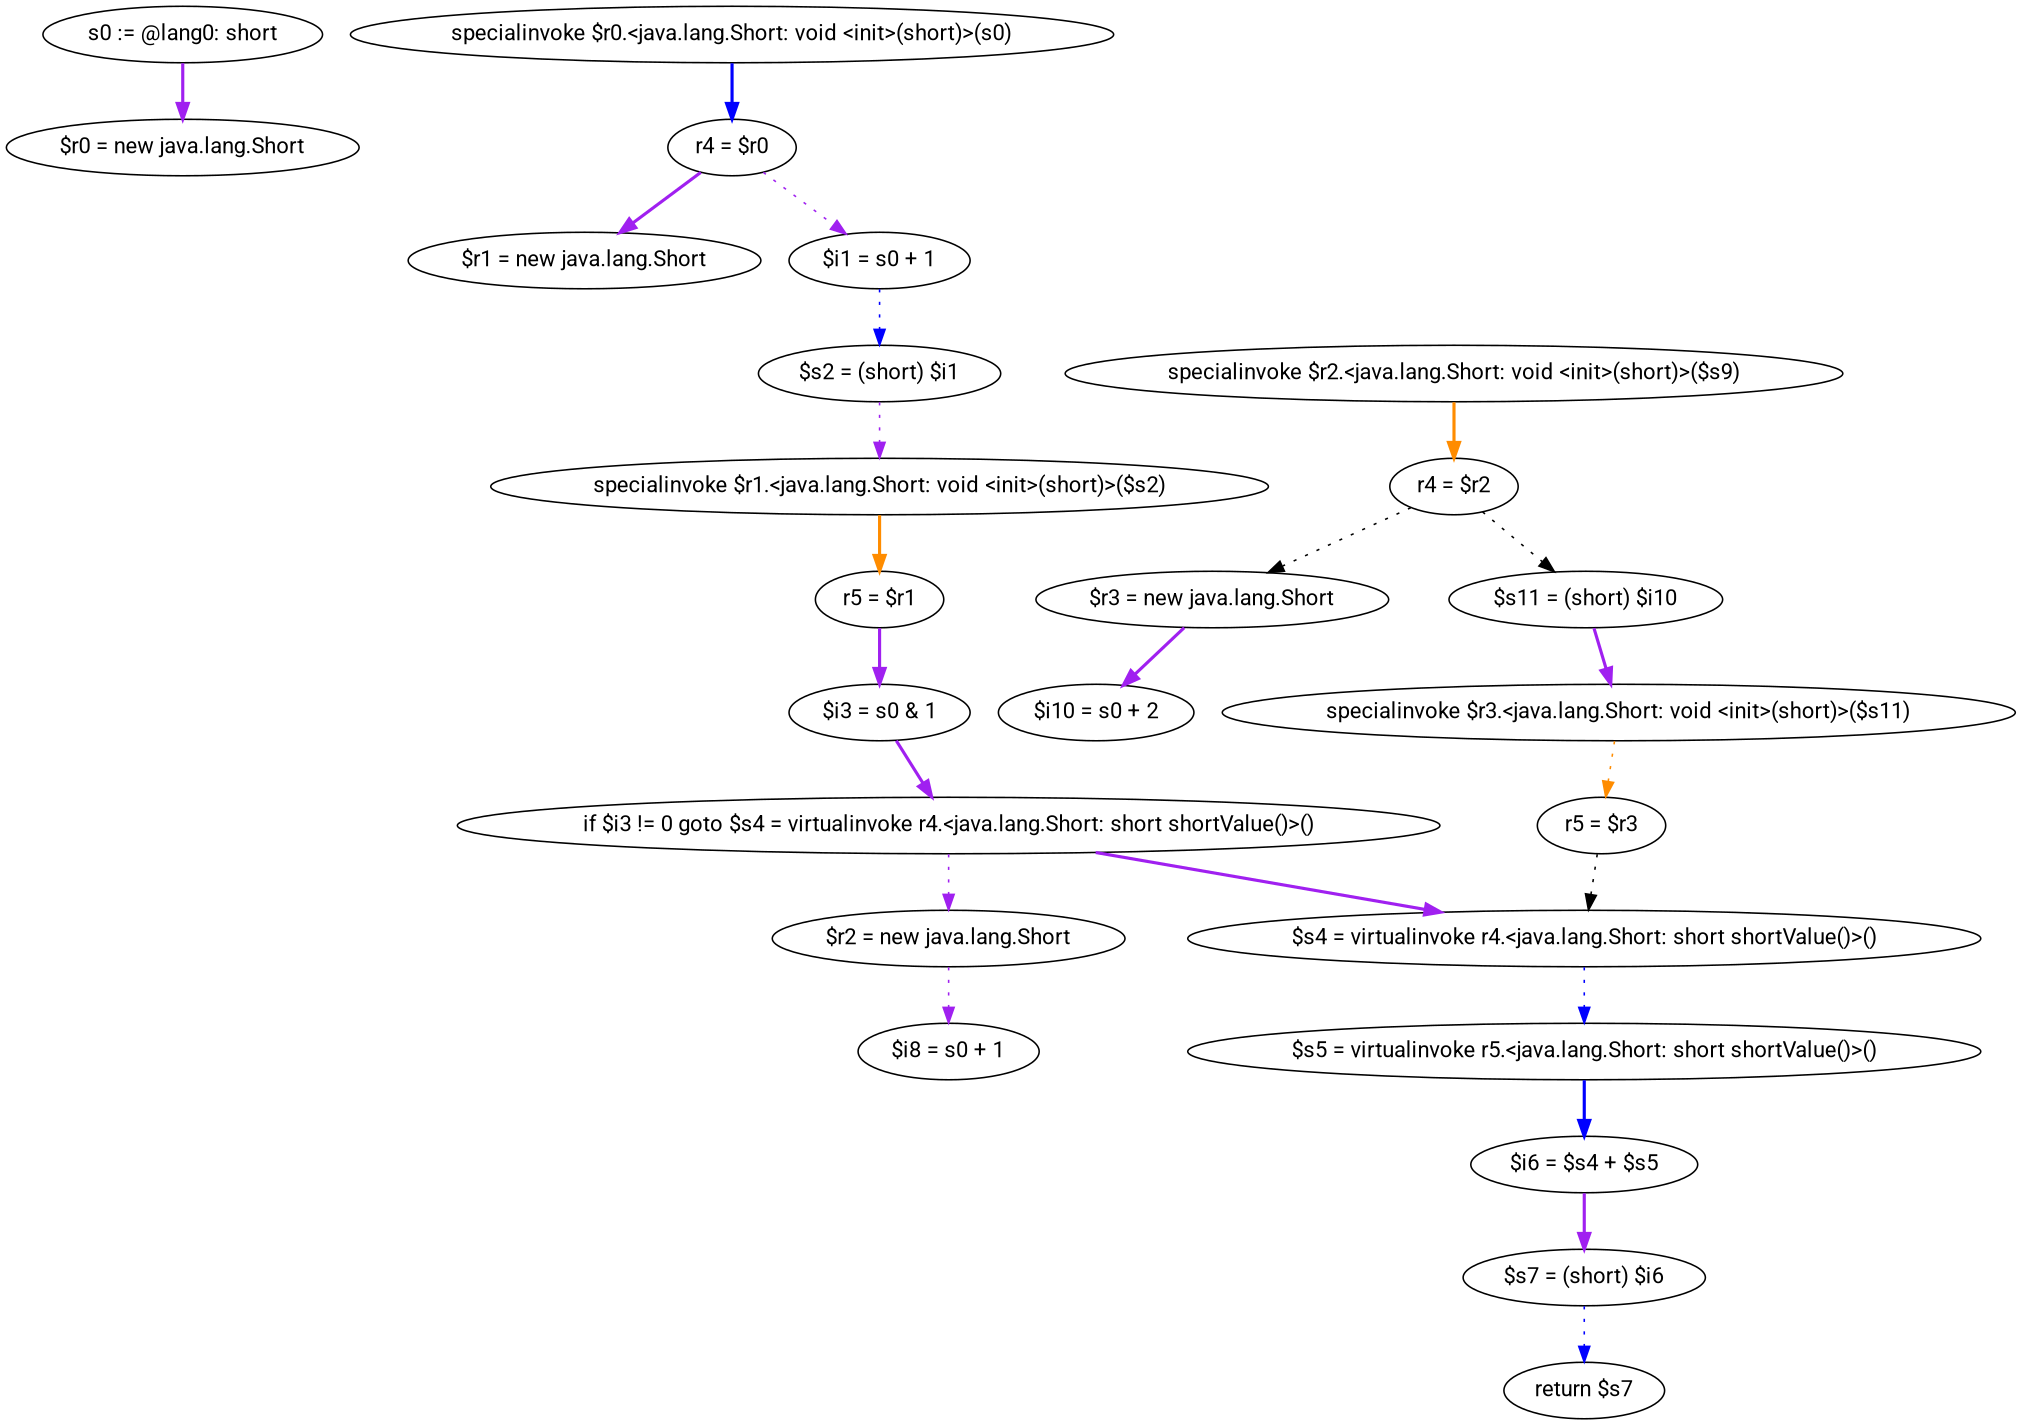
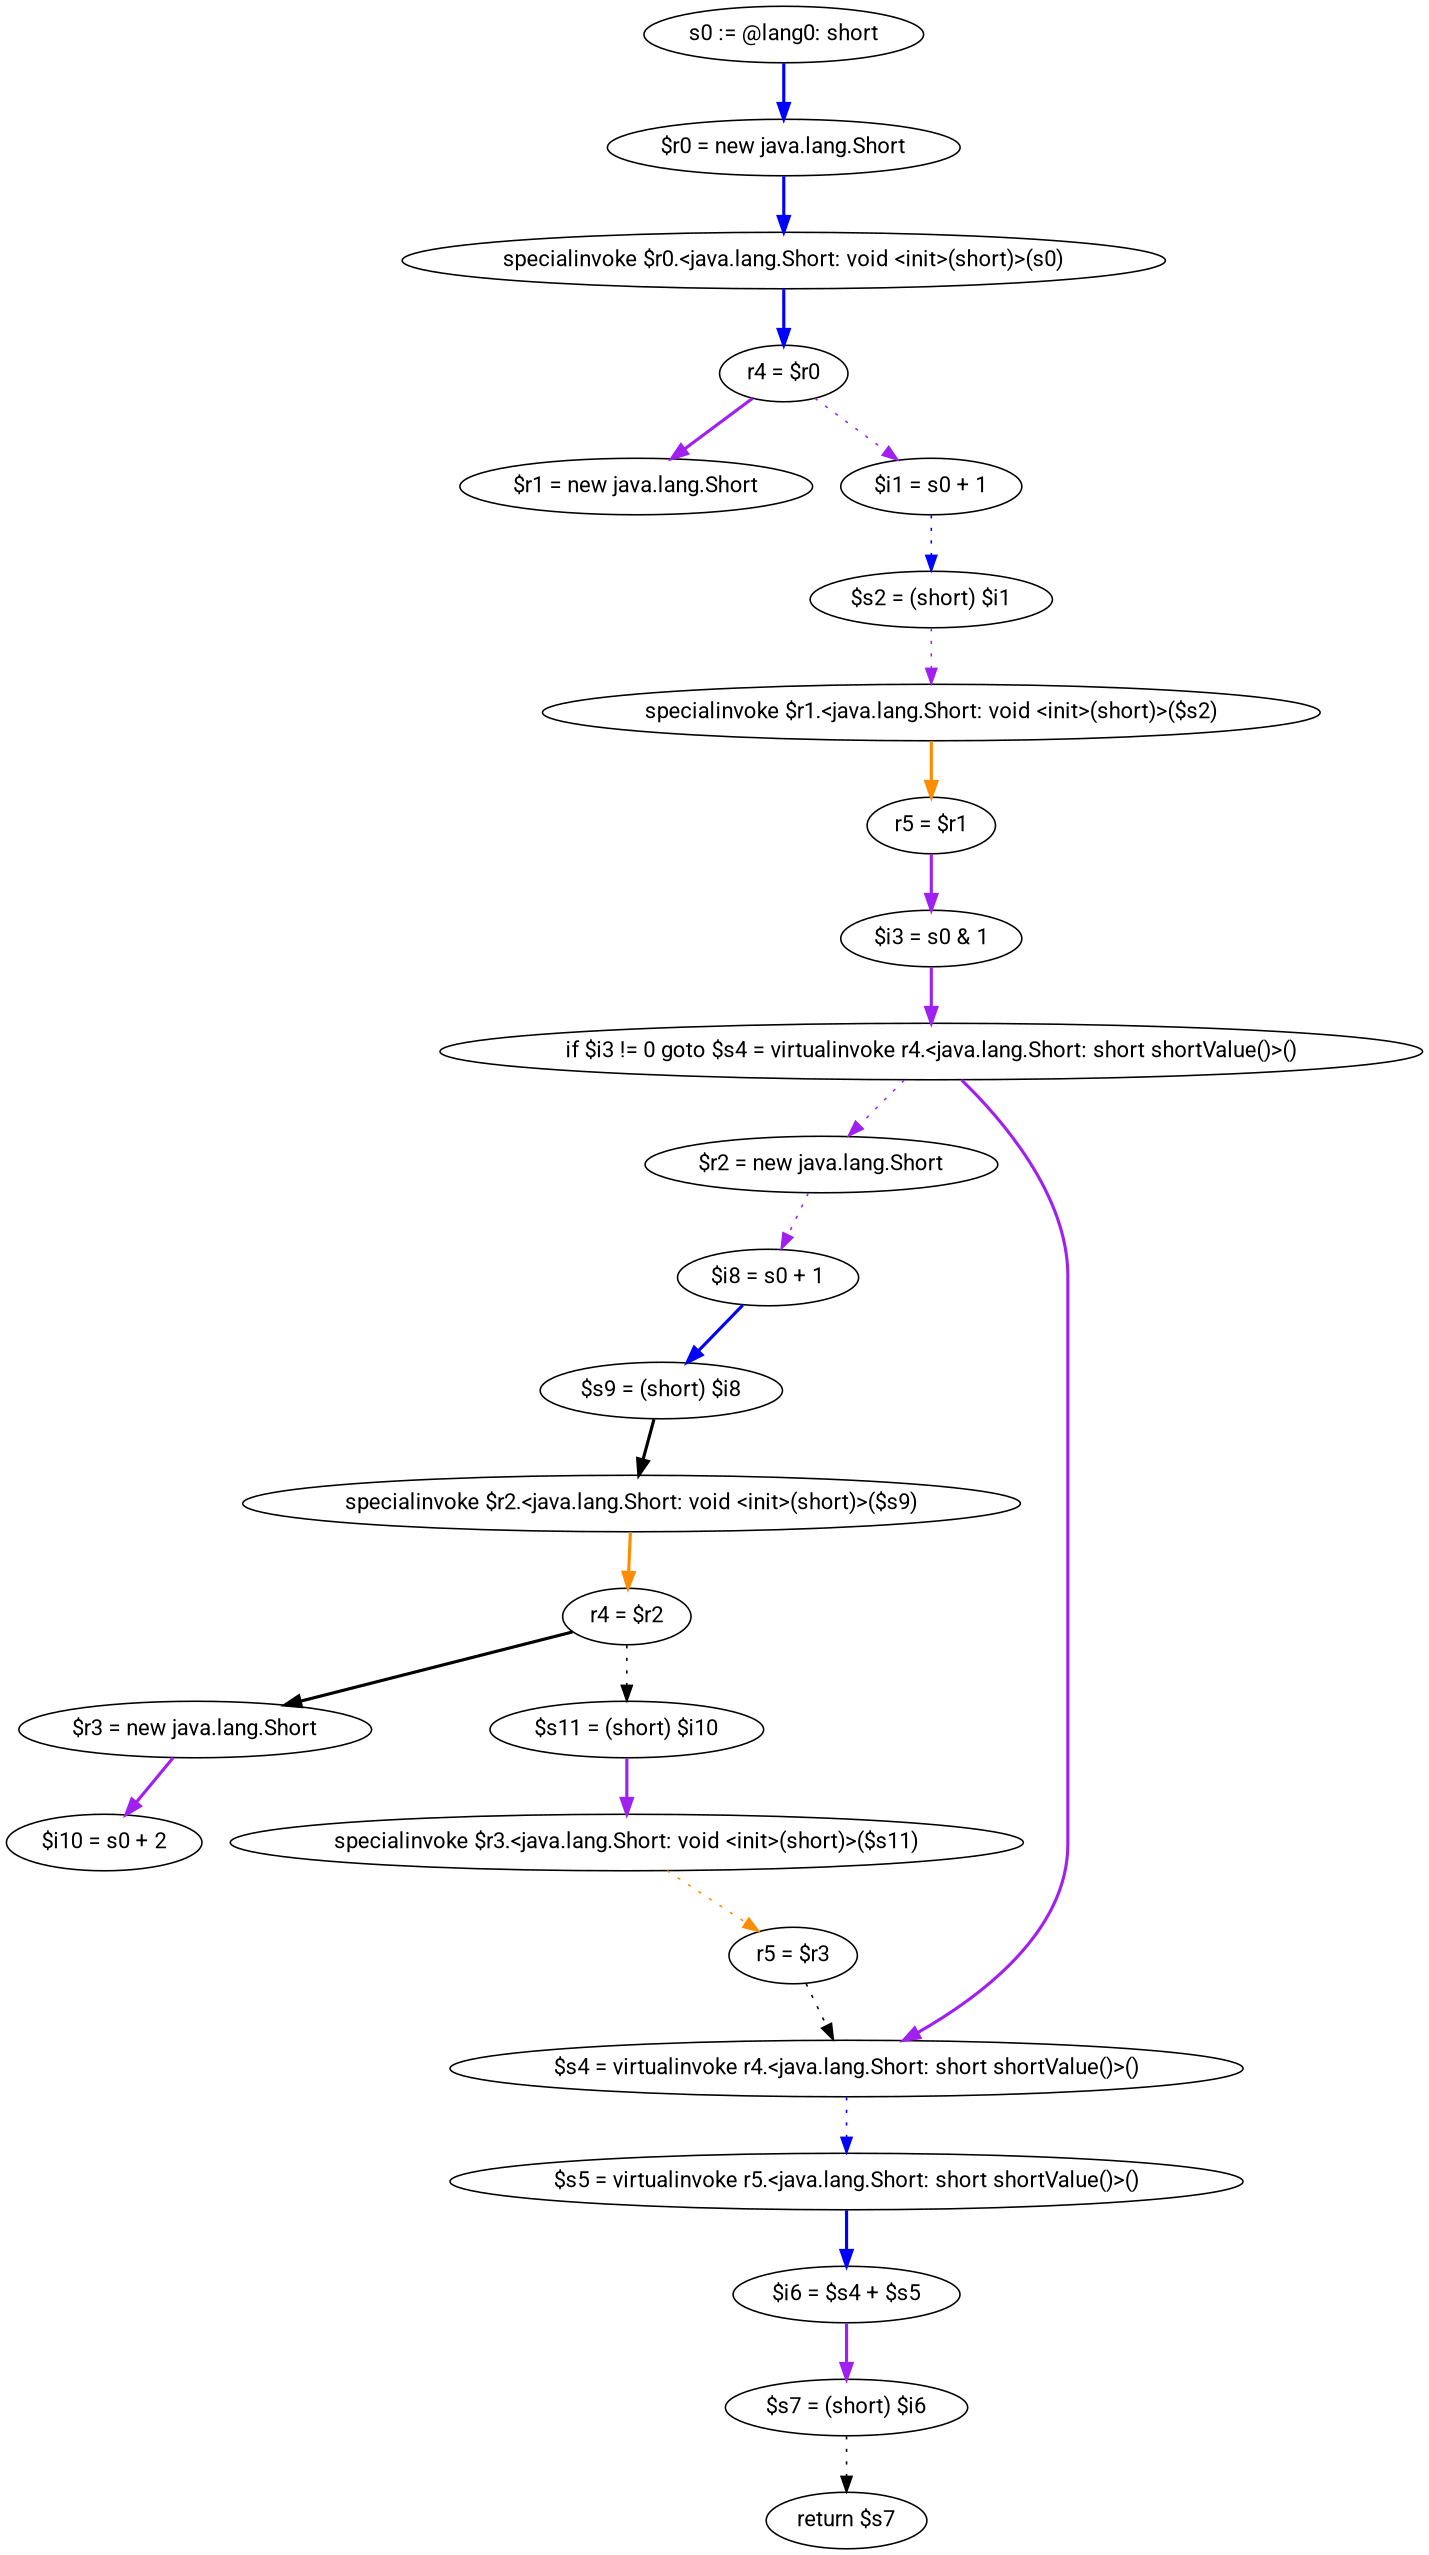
edge "s0 := @lang0: short" -> "$r0 = new java.lang.Short": color purple -> blue
edge "$r0 = new java.lang.Short" -> "specialinvoke $r0.<java.lang.Short: void <init>(short)>(s0)": added
edge "r4 = $r2" -> "$r3 = new java.lang.Short": style dotted -> bold
edge "$s7 = (short) $i6" -> "return $s7": color blue -> black
node "$s9 = (short) $i8": added
